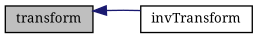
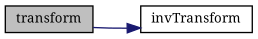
edge "invTransform" -> "transform": reversed
